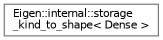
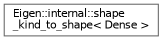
node "Eigen::internal::storage _kind_to_shape< Dense >": label "Eigen::internal::storage _kind_to_shape< Dense >" -> "Eigen::internal::shape _kind_to_shape< Dense >"
